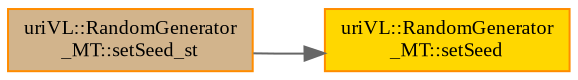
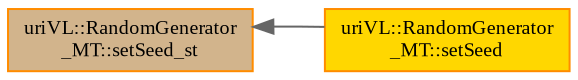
edge "uriVL::RandomGenerator _MT::setSeed_st" -> "uriVL::RandomGenerator _MT::setSeed": reversed
